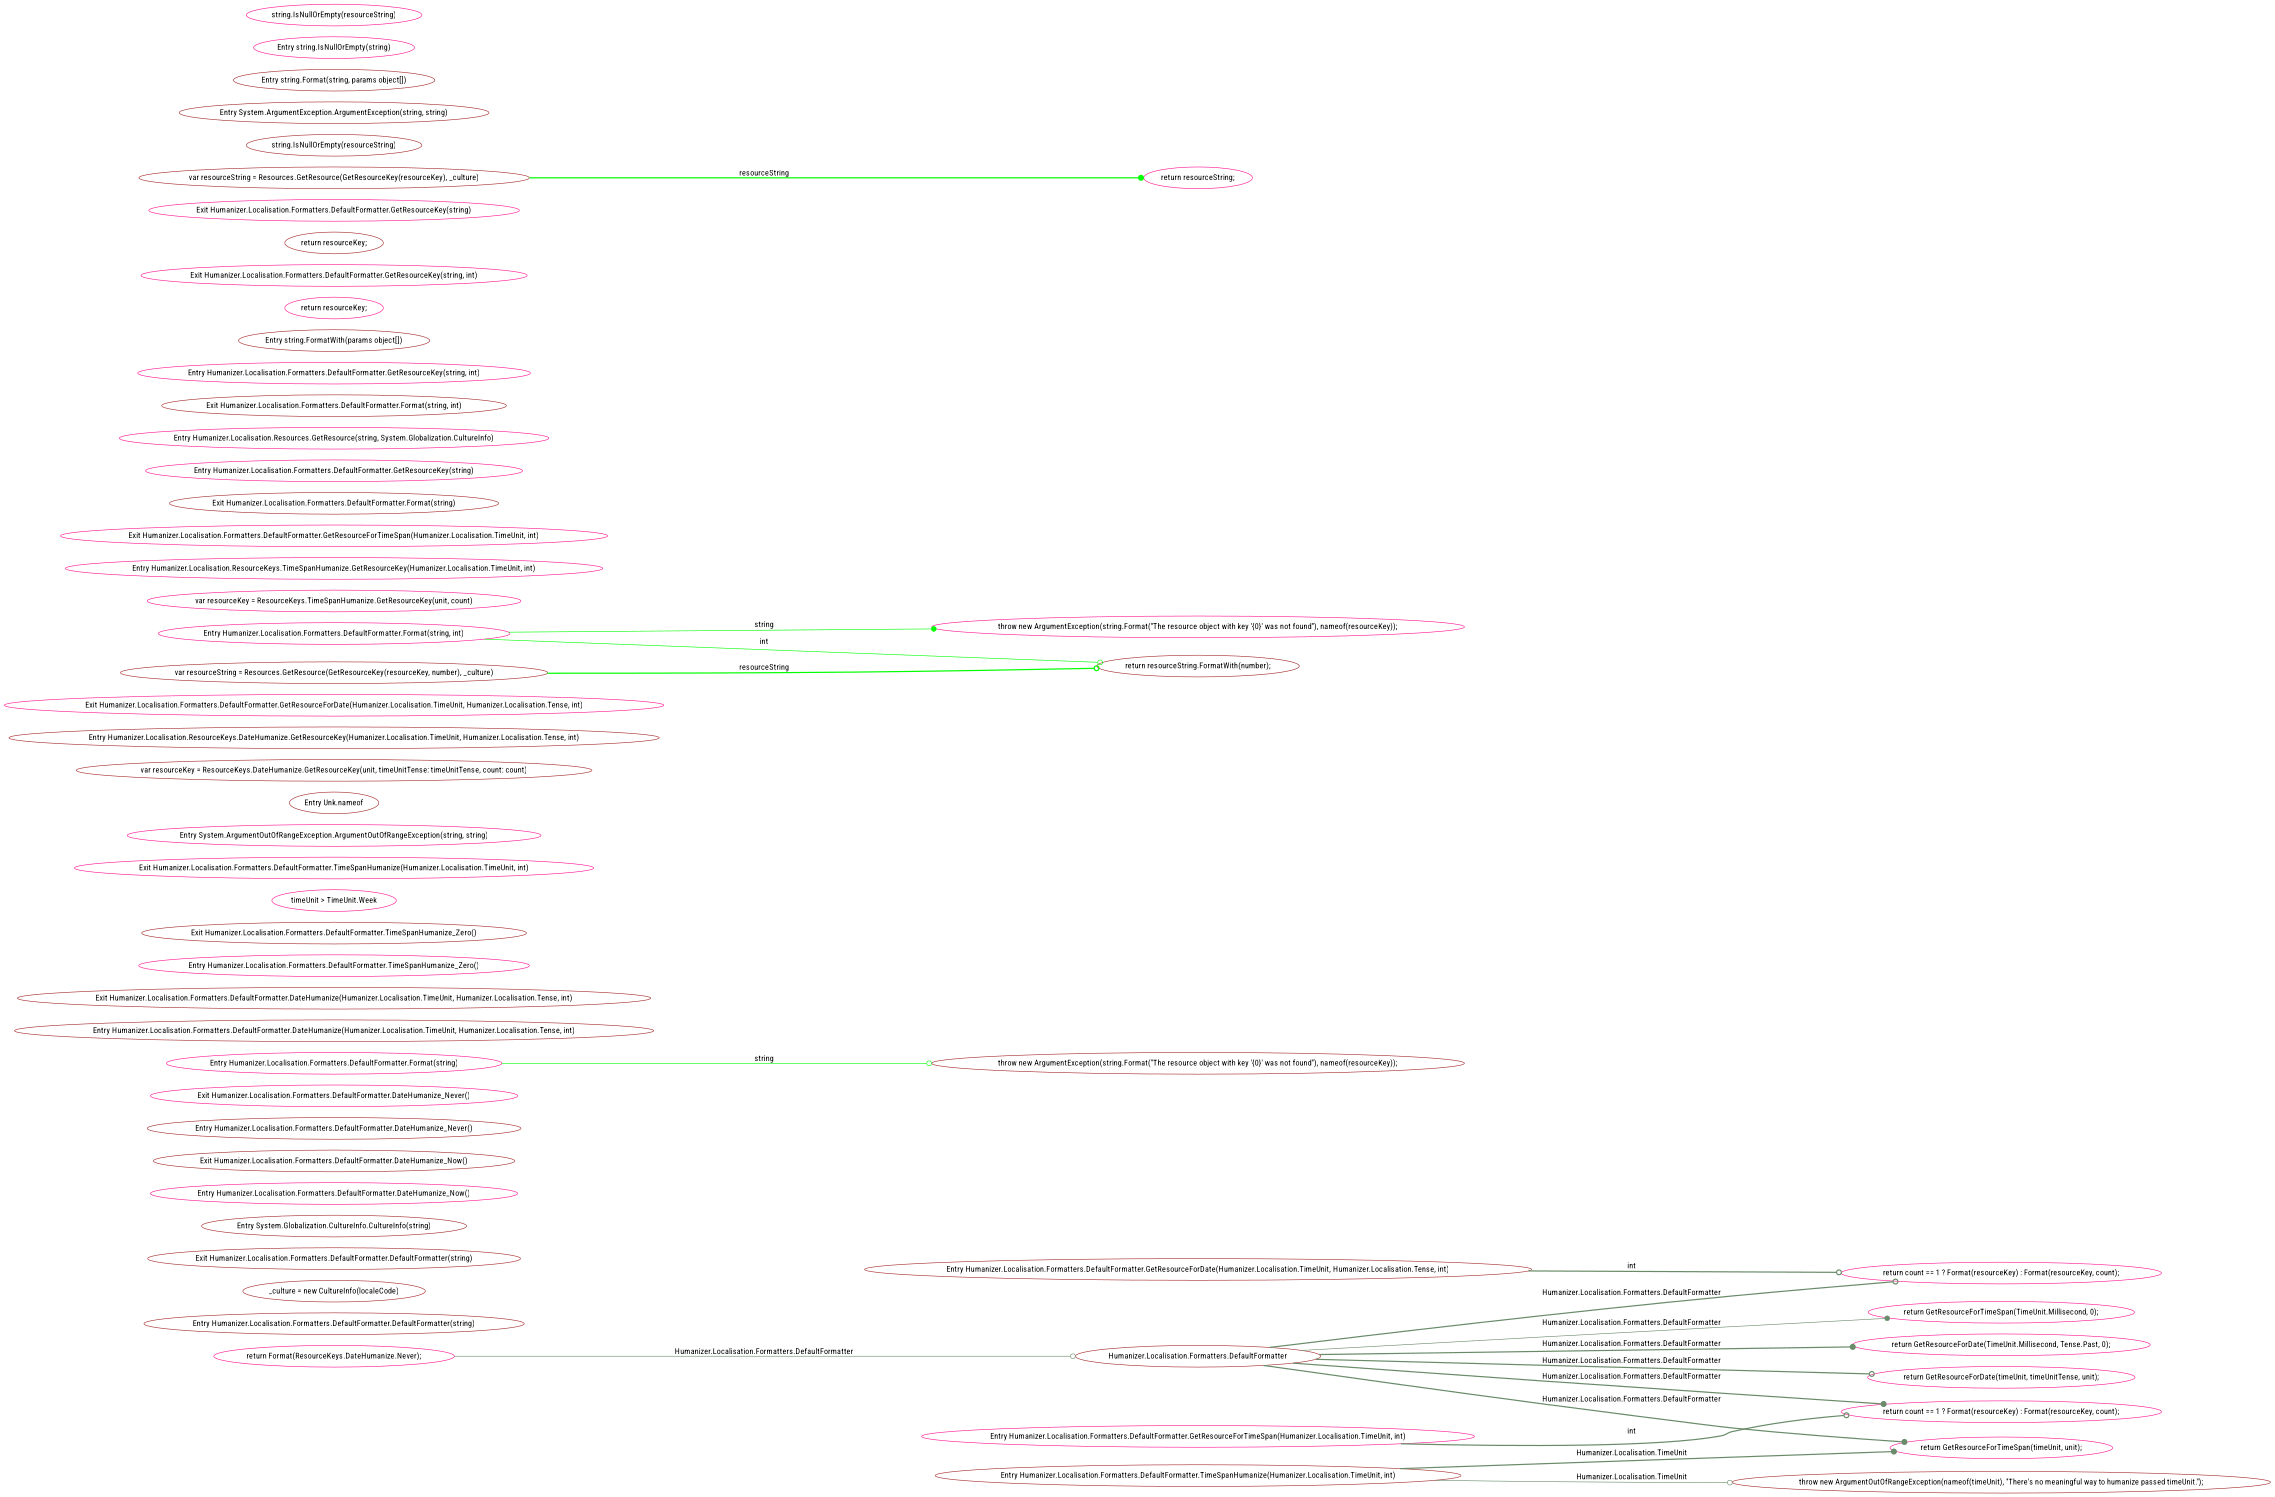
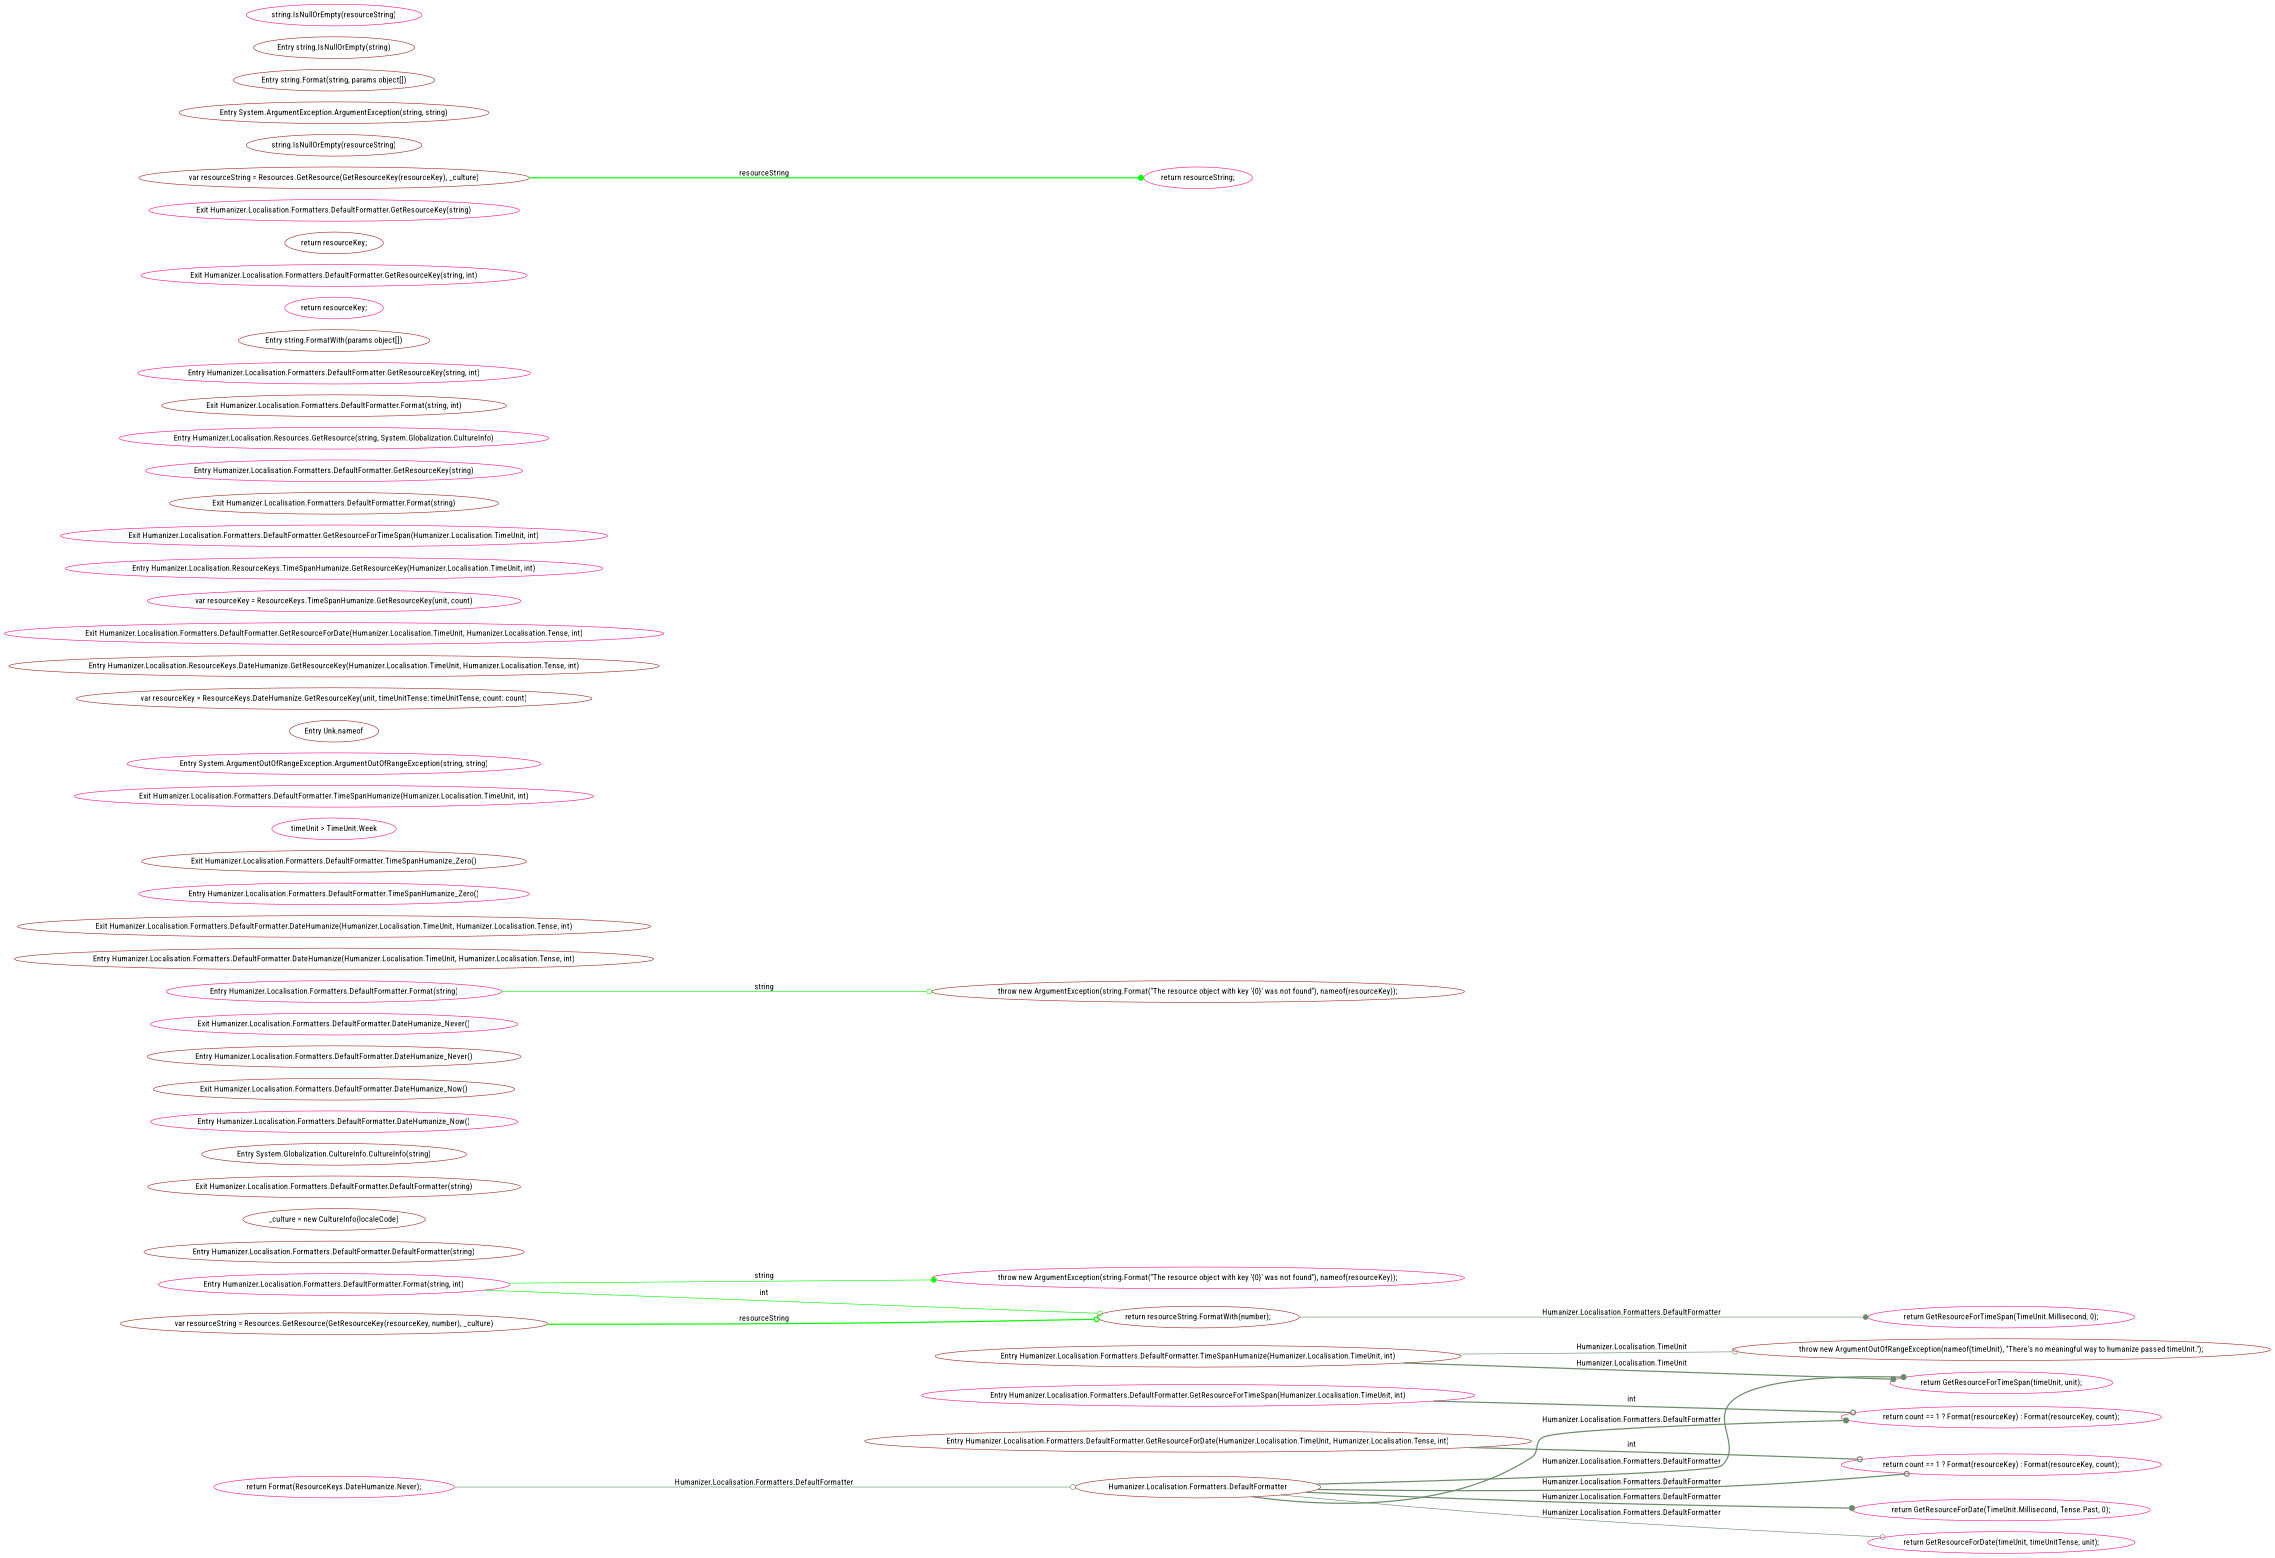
node "Entry string.IsNullOrEmpty(string)": color deeppink -> brown
edge "Humanizer.Localisation.Formatters.DefaultFormatter" -> "return GetResourceForTimeSpan(TimeUnit.Millisecond, 0);": now "return resourceString.FormatWith(number);" -> "return GetResourceForTimeSpan(TimeUnit.Millisecond, 0);"
edge "Humanizer.Localisation.Formatters.DefaultFormatter" -> "return GetResourceForDate(timeUnit, timeUnitTense, unit);": style bold -> solid
